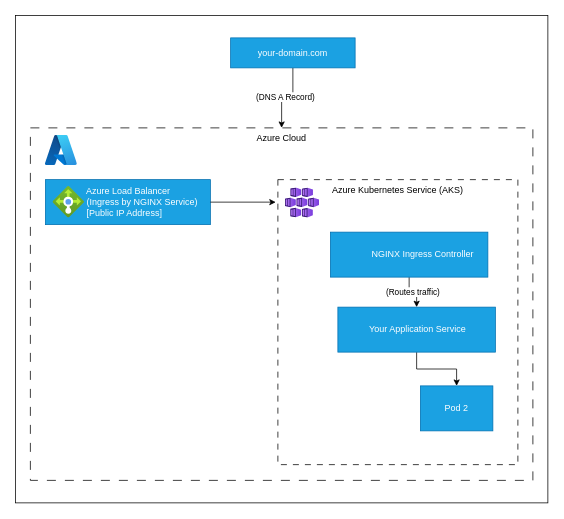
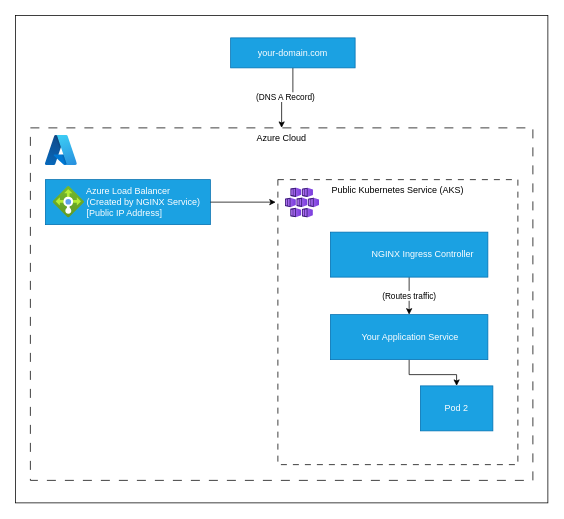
node "Azure Kubernetes Service (AKS)": label "Azure Kubernetes Service (AKS)" -> "Public Kubernetes Service (AKS)"
node "Azure Load Balancer (Ingress by NGINX Service) [Public IP Address]": label "Azure Load Balancer (Ingress by NGINX Service) [Public IP Address]" -> "Azure Load Balancer (Created by NGINX Service) [Public IP Address]"
node "Your Application Service": moved (417, 330) -> (409, 337)
